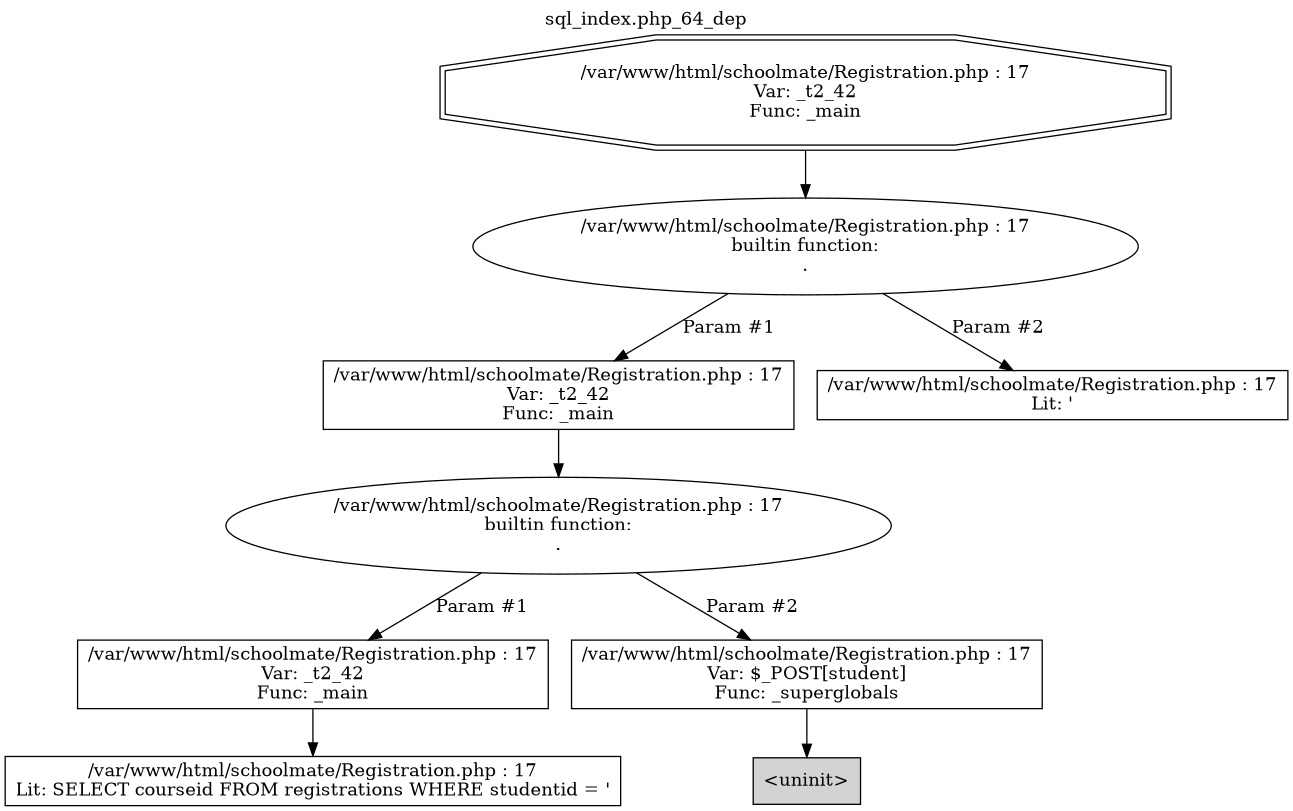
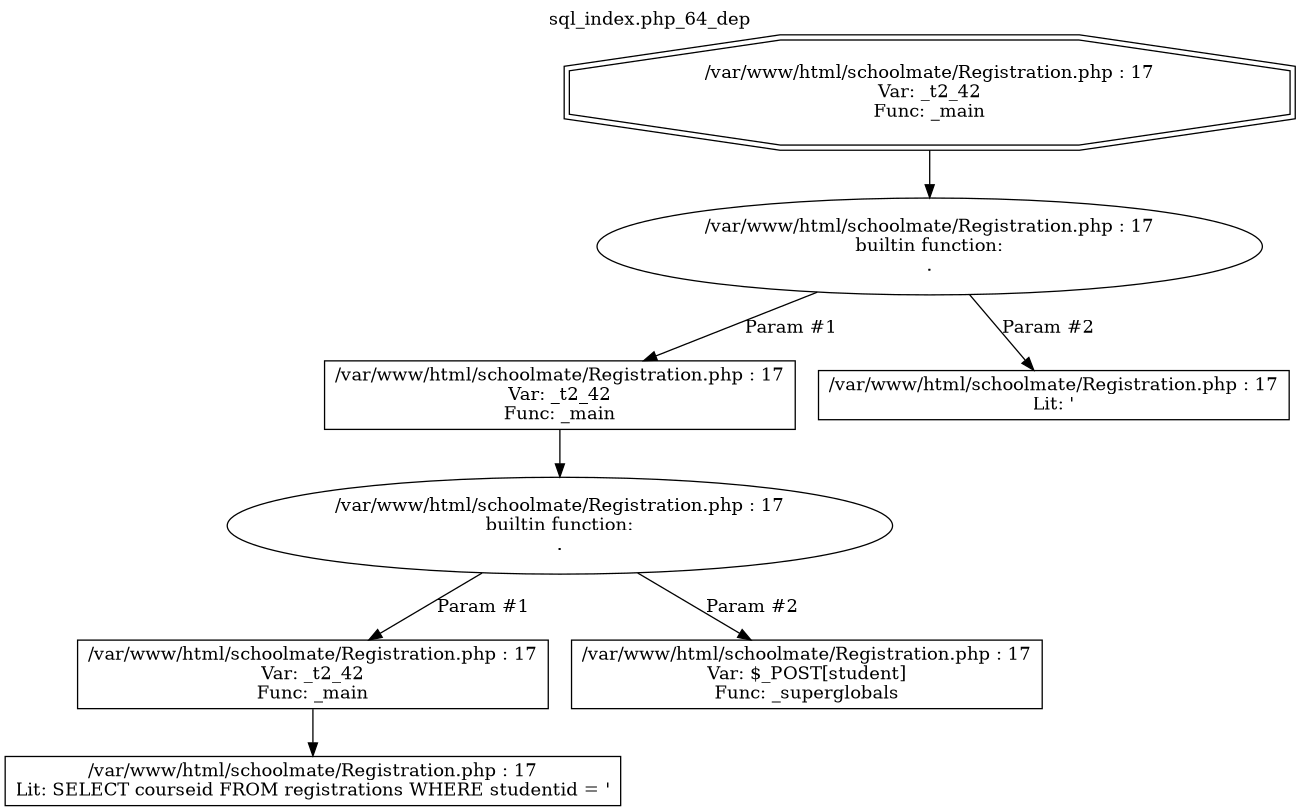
node "<uninit>": removed
